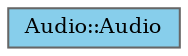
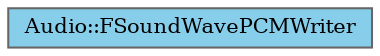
node "Audio::Audio": label "Audio::Audio" -> "Audio::FSoundWavePCMWriter"
